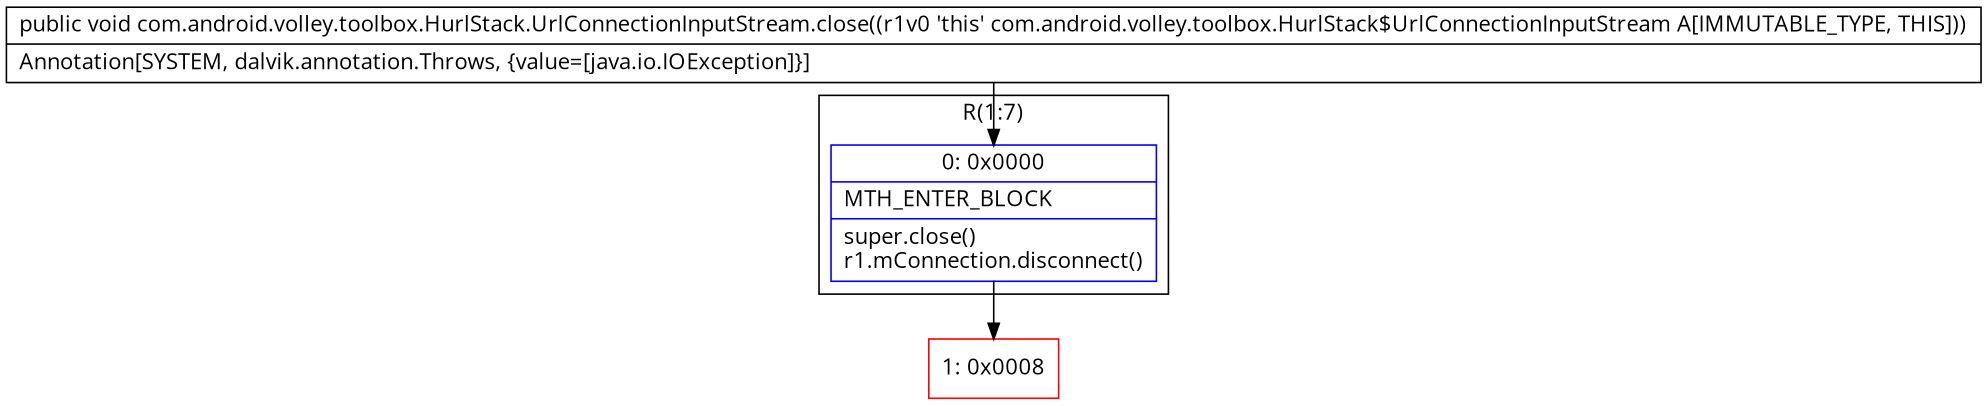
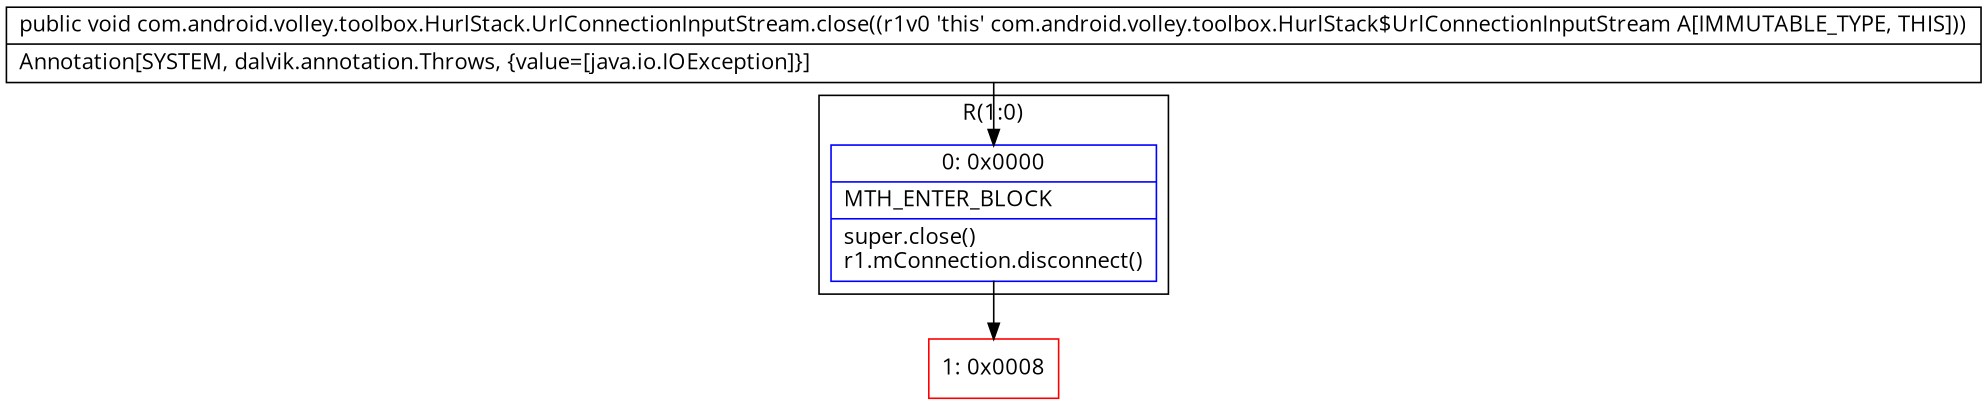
cluster "R(1:7)": label "R(1:7)" -> "R(1:0)"
